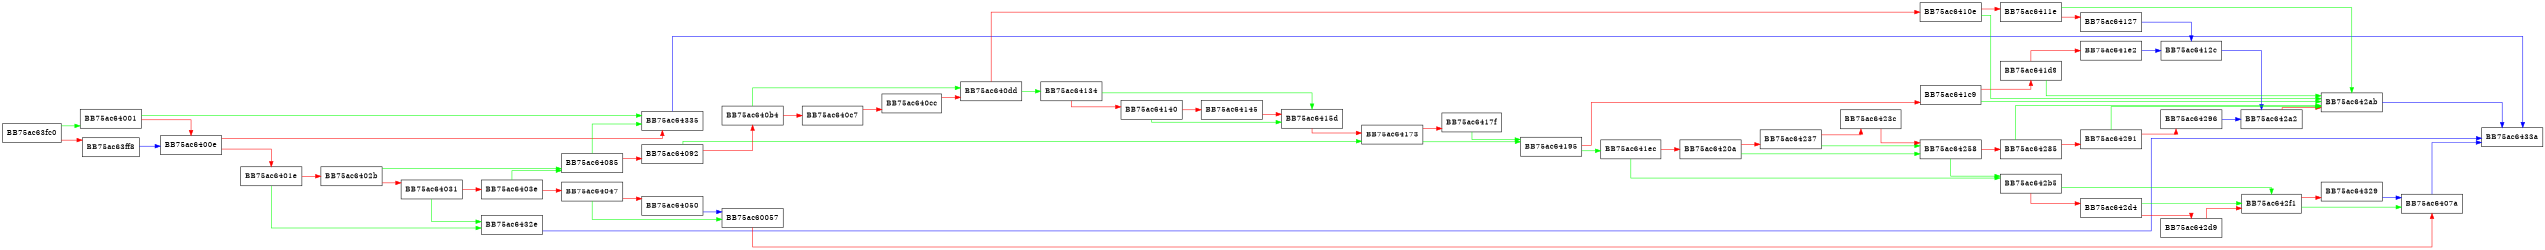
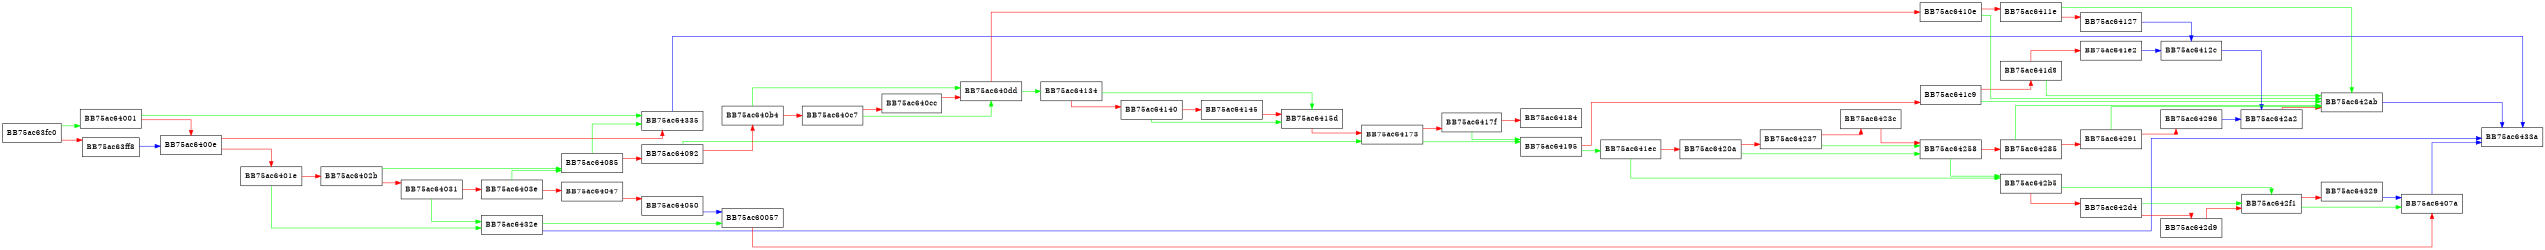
edge "BB75ac640c7" -> "BB75ac640dd": added
node "BB75ac64184": added
edge "BB75ac64047" -> "BB75ac60057": now "BB75ac6432e" -> "BB75ac60057"
